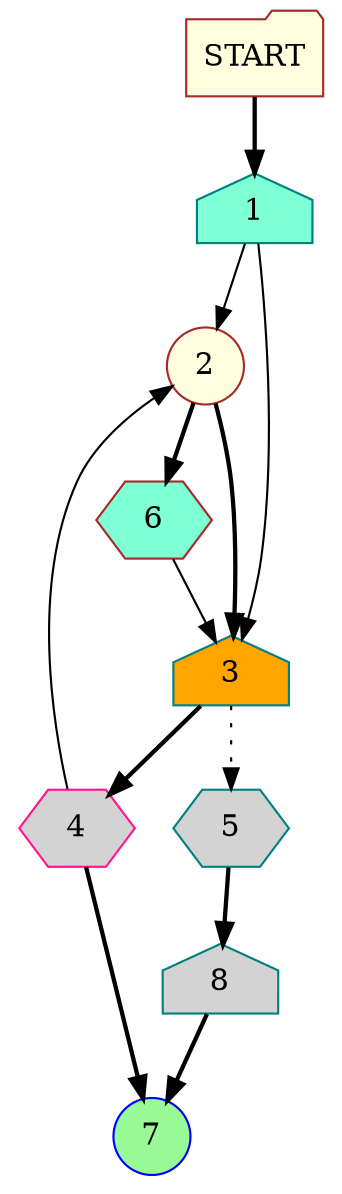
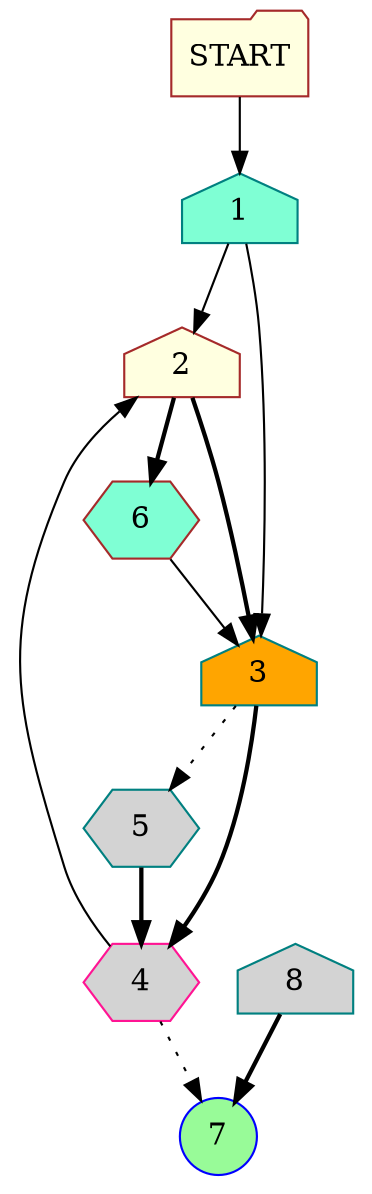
edge "START" -> "1": style bold -> solid
node "2": shape circle -> house
edge "5" -> "8": now "5" -> "4"
edge "4" -> "7": style bold -> dotted
